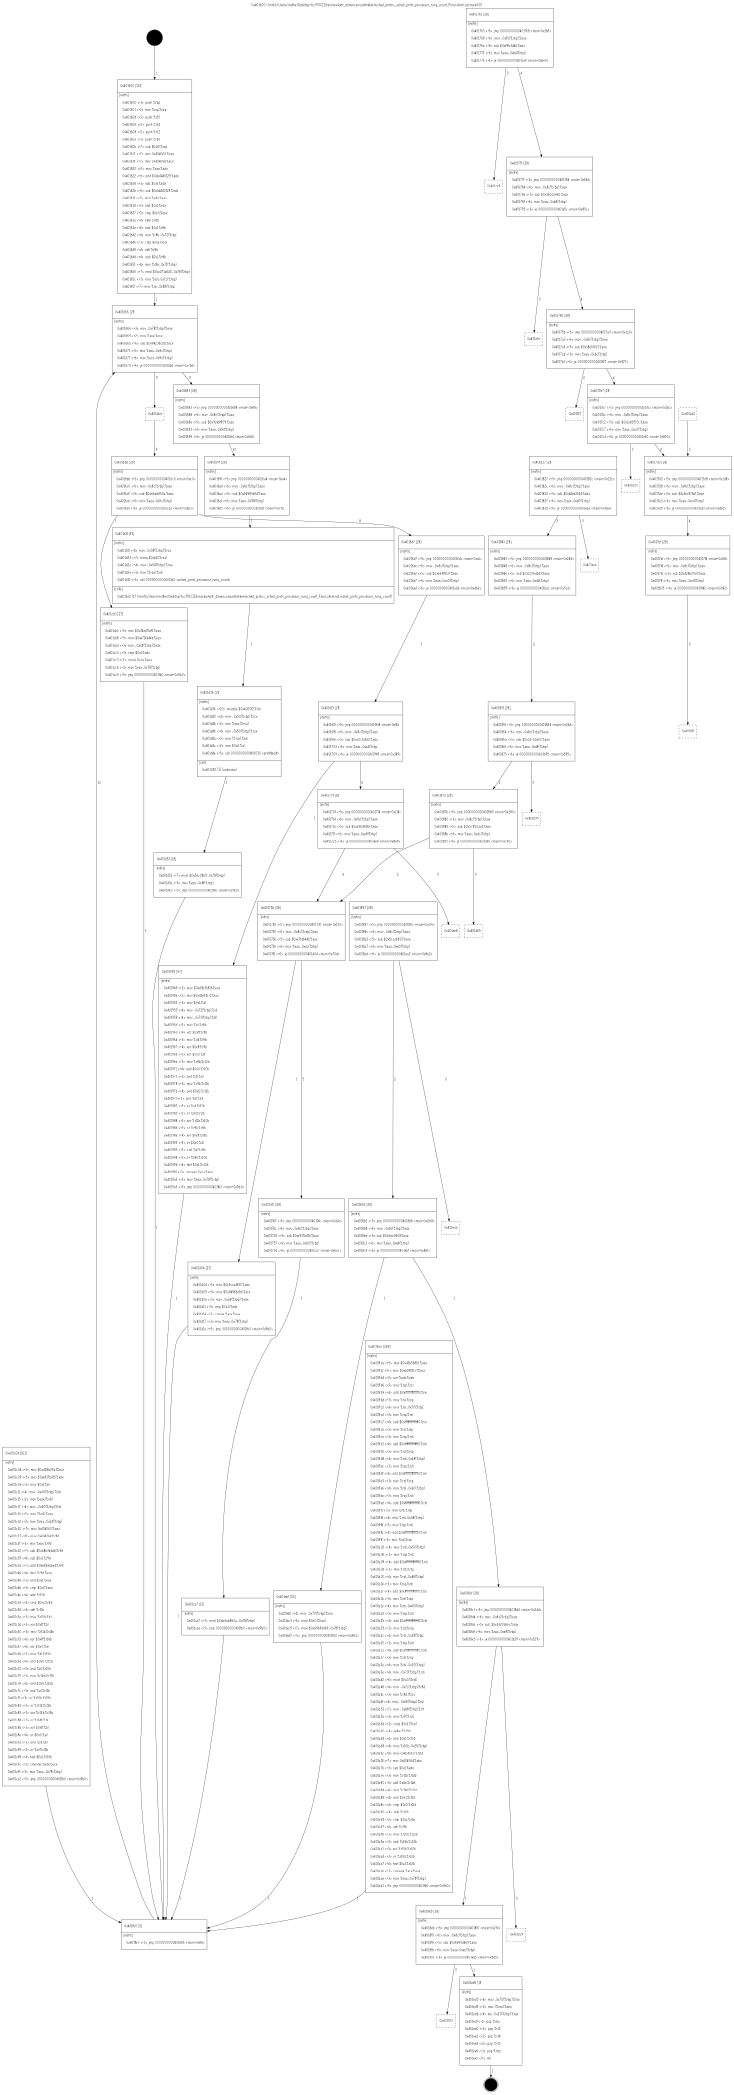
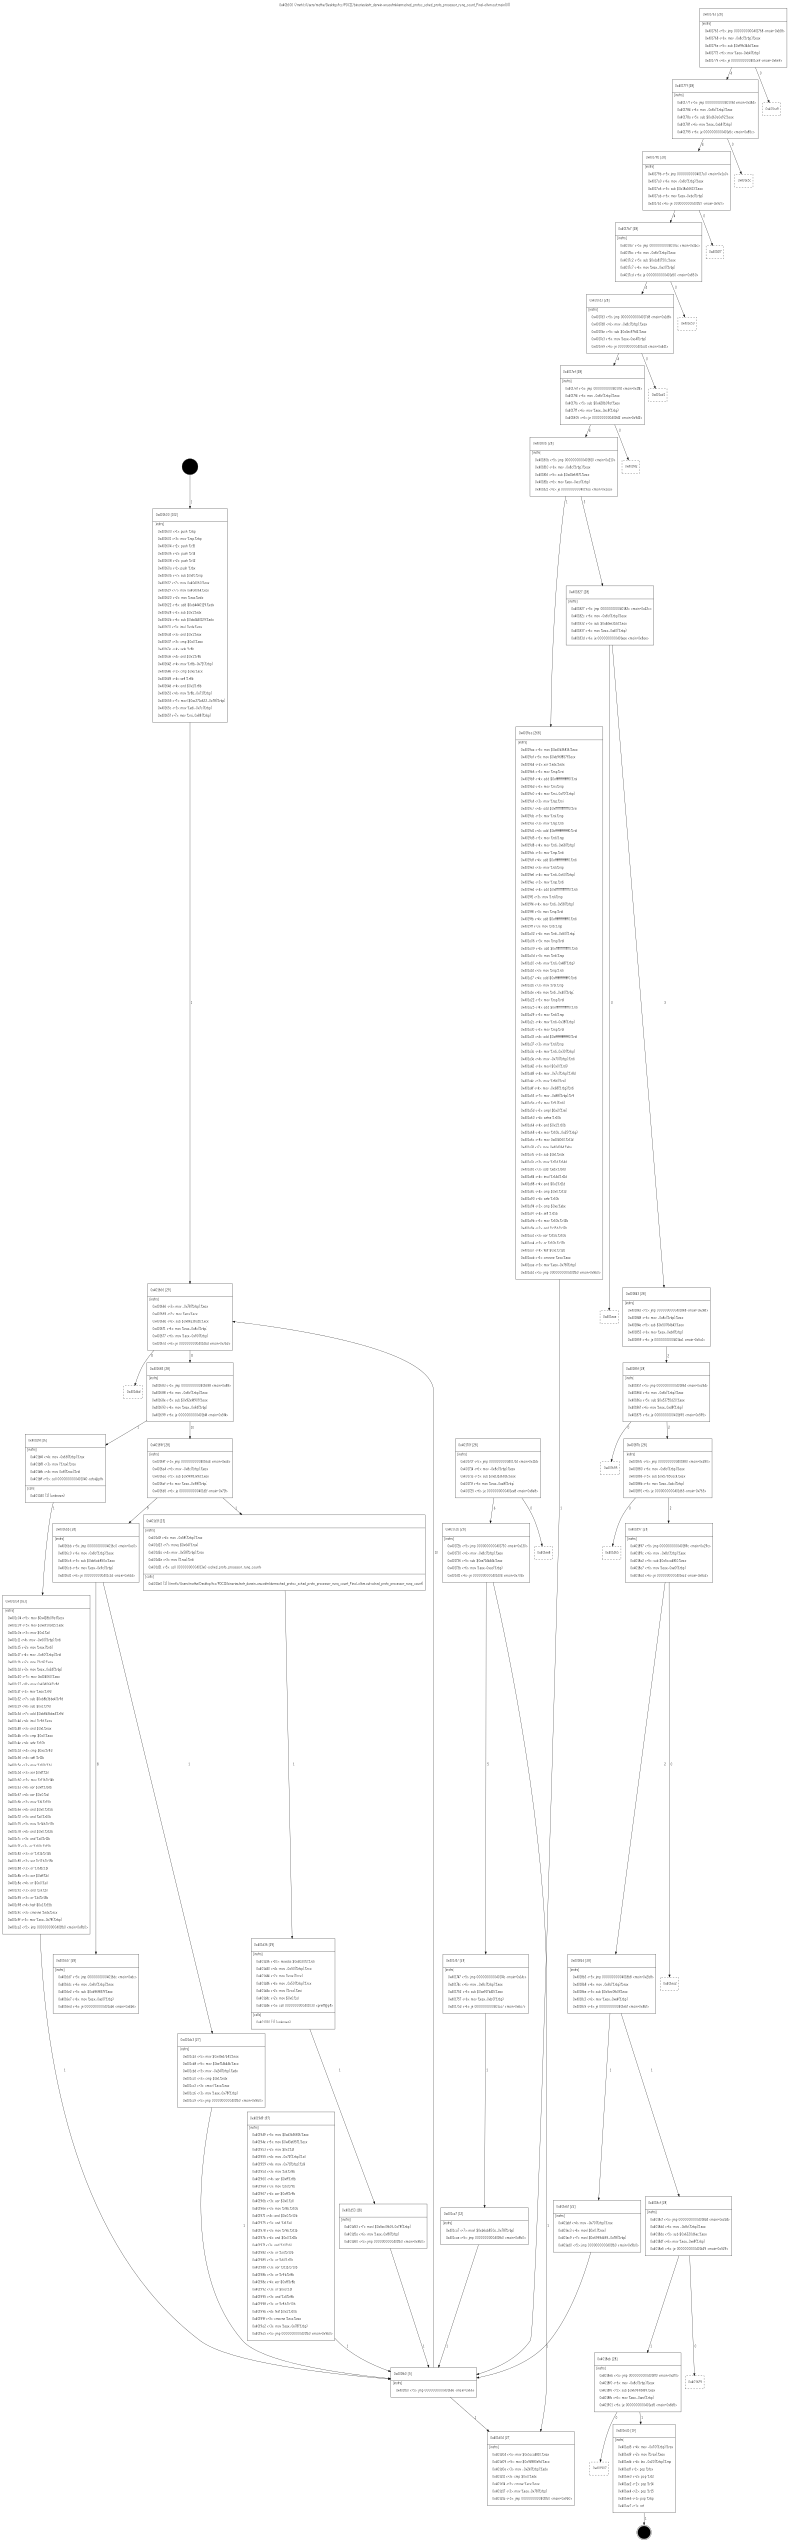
edge "0x401dbd" -> "0x4016bb [28]": now "0x40169f [28]" -> "0x4016bb [28]"
edge "0x401ad1" -> "0x4017d3 [28]": reversed
node "0x40180b [28]": added
node "0x4016f3 [28]": removed
edge "0x40187b [28]" -> "0x40172b [28]": now "0x40187b [28]" -> "0x401897 [28]"
node "0x401bf4 [16]": added
edge "0x401d04 [27]" -> "0x401fb0 [5]": reversed
